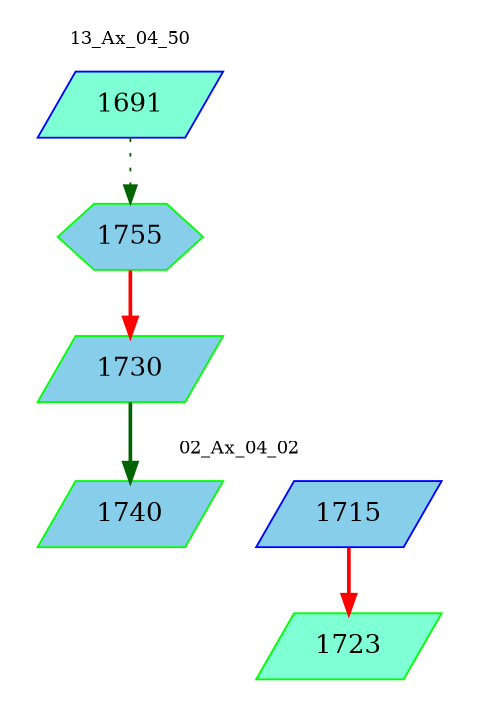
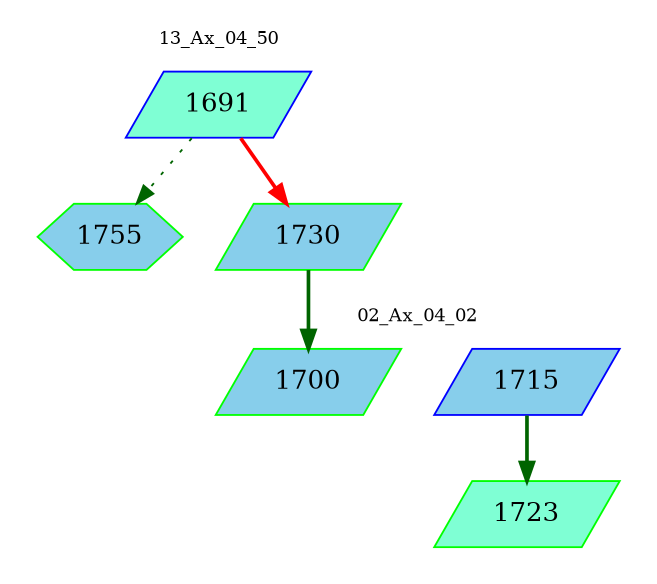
edge "1755" -> "1730": now "1691" -> "1730"
node "1740": label "1740" -> "1700"
edge "1715" -> "1723": color red -> darkgreen
